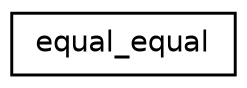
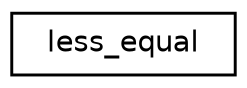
node "equal_equal": label "equal_equal" -> "less_equal"
